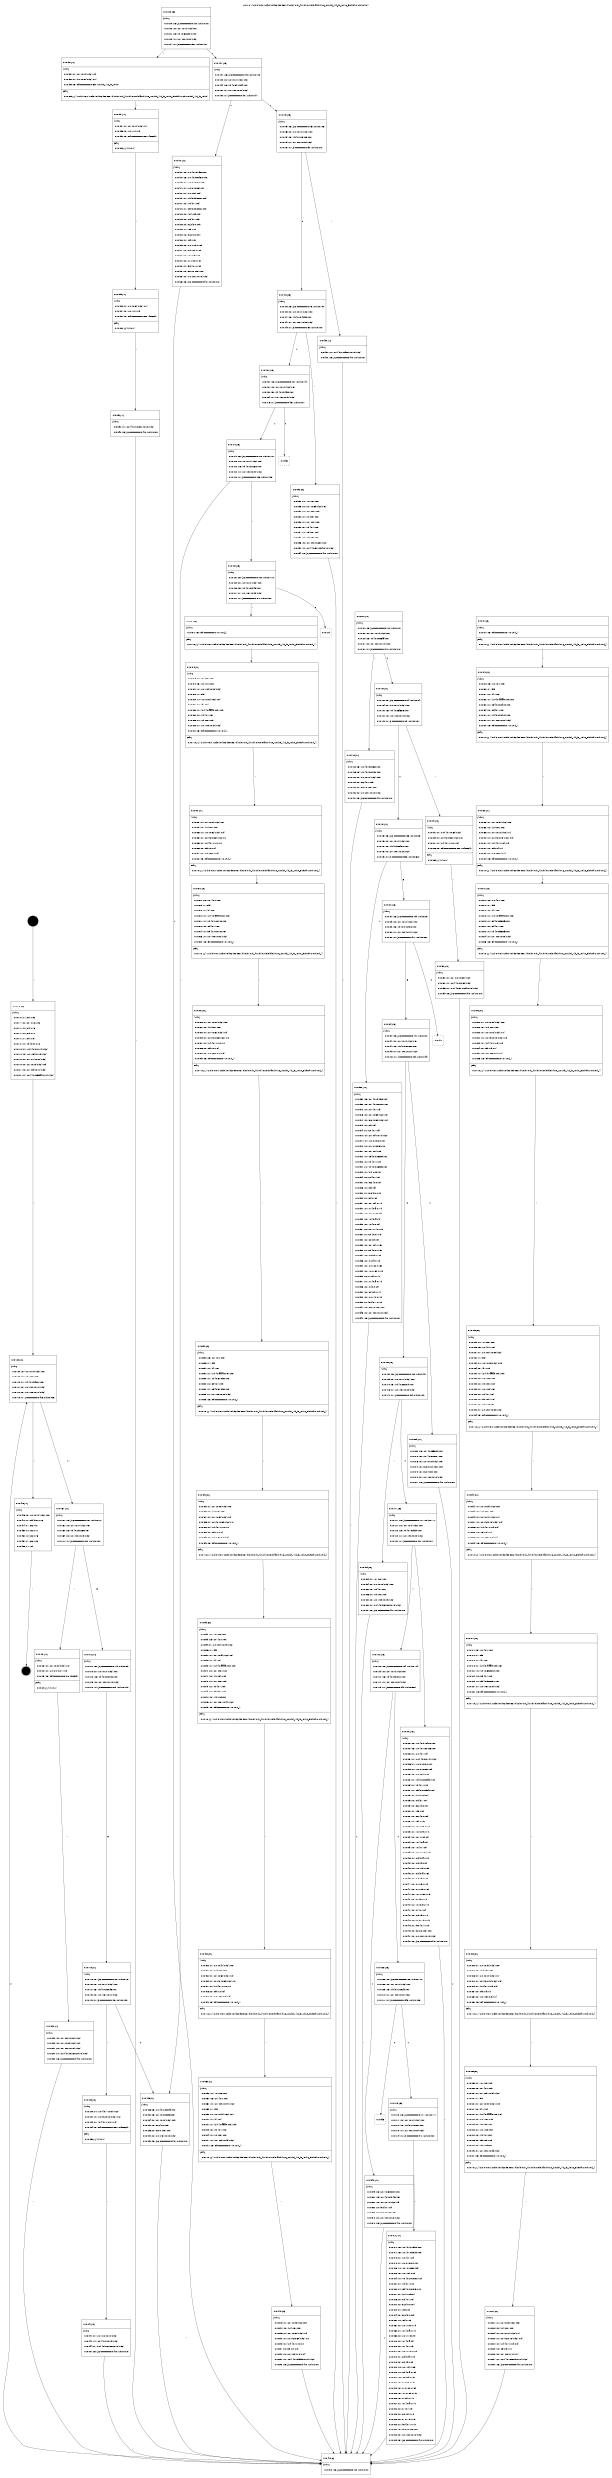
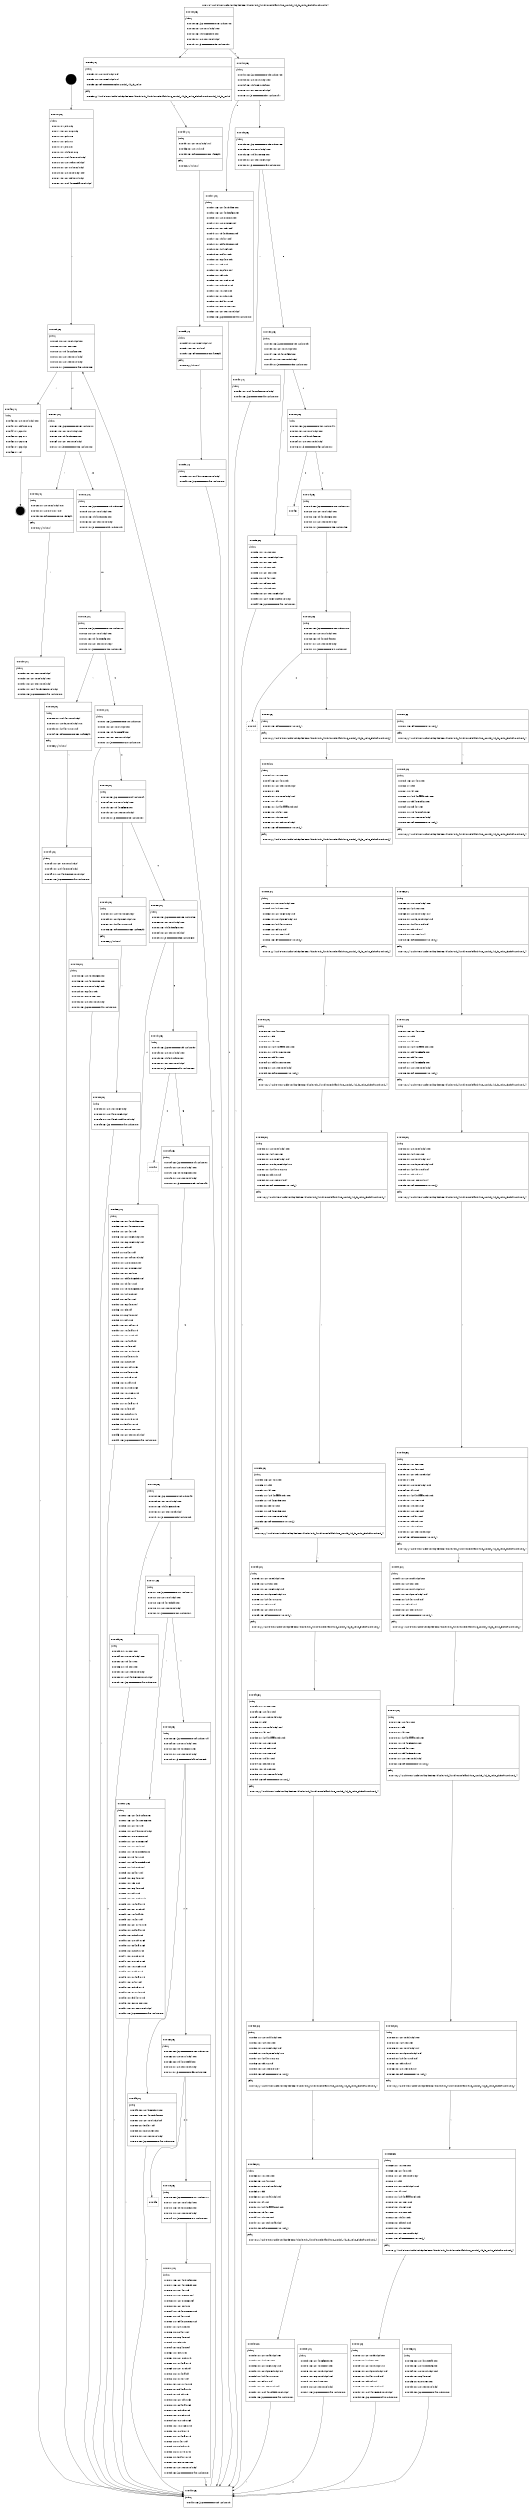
edge "0x4016ef [25]" -> "0x40190b [27]": removed, label "2"
edge "0x40181b [25]" -> "0x4018c5 [27]": removed, label "1"
edge "0x40167e [22]" -> "0x4018c5 [27]": now "0x40167e [22]" -> "0x401694 [22]"
